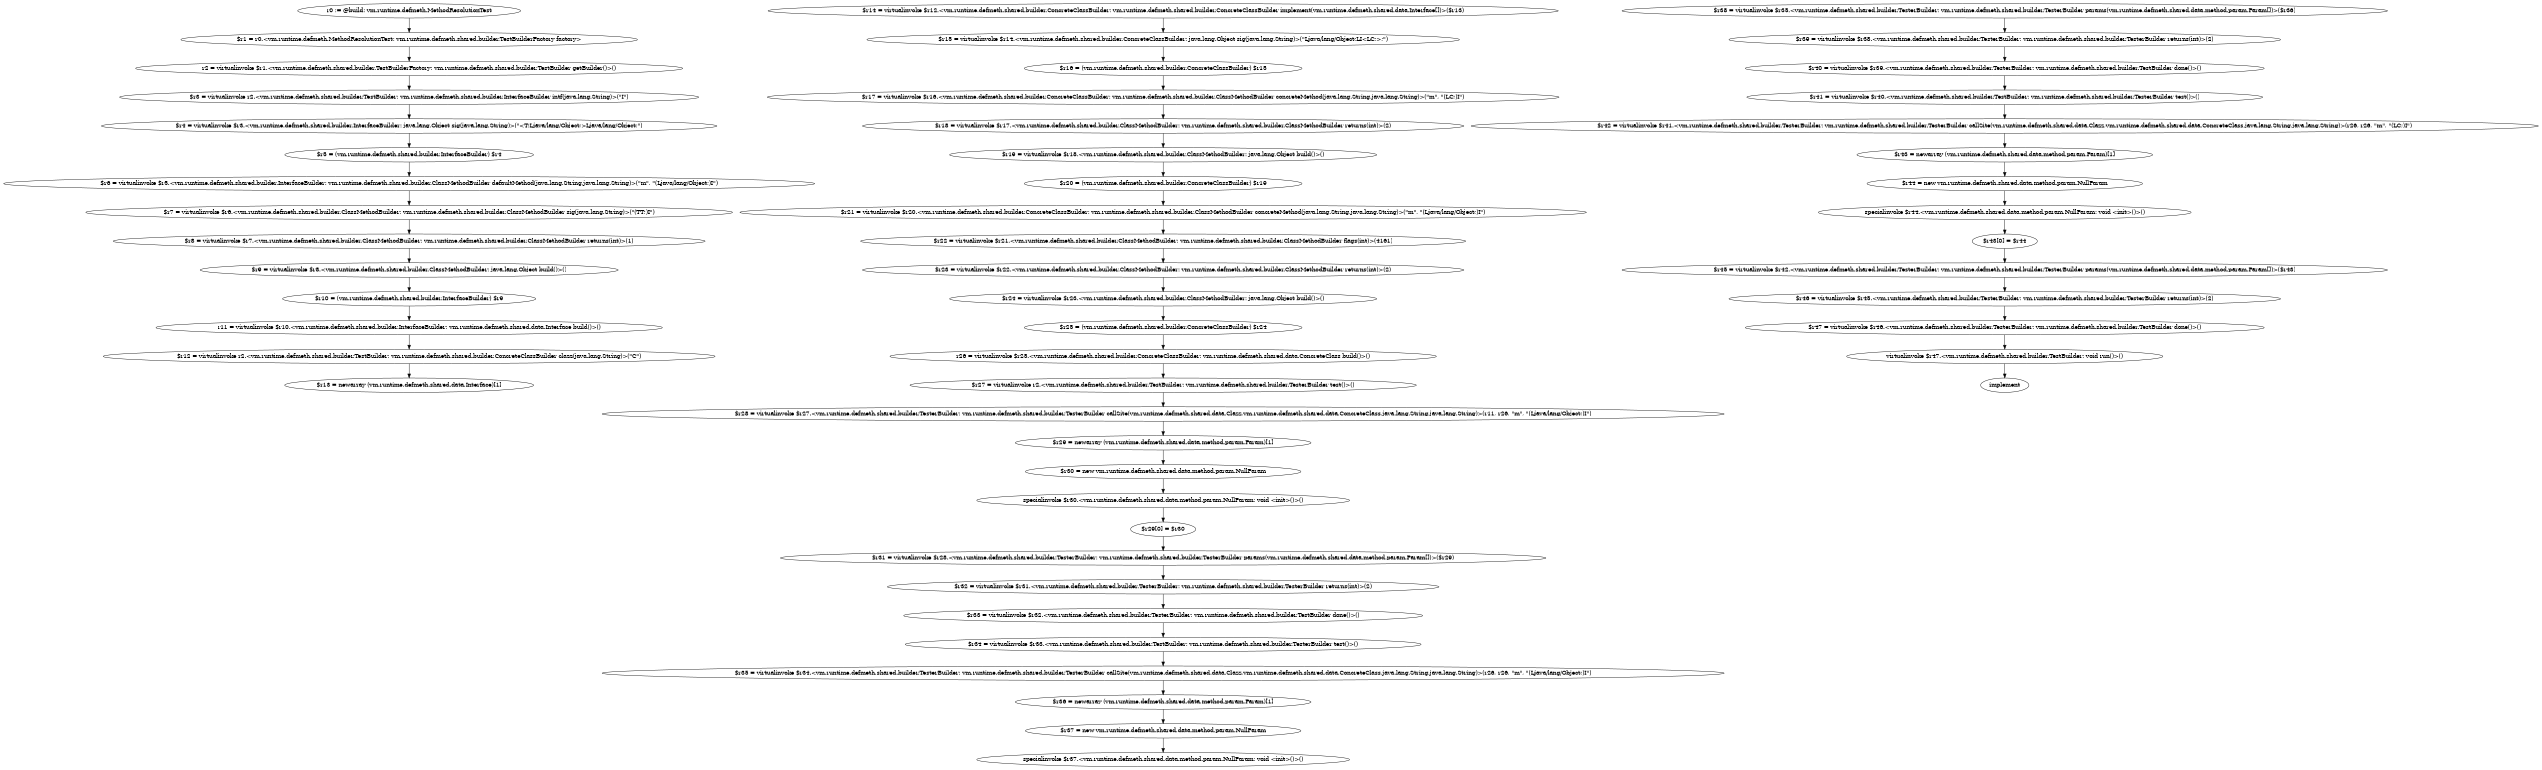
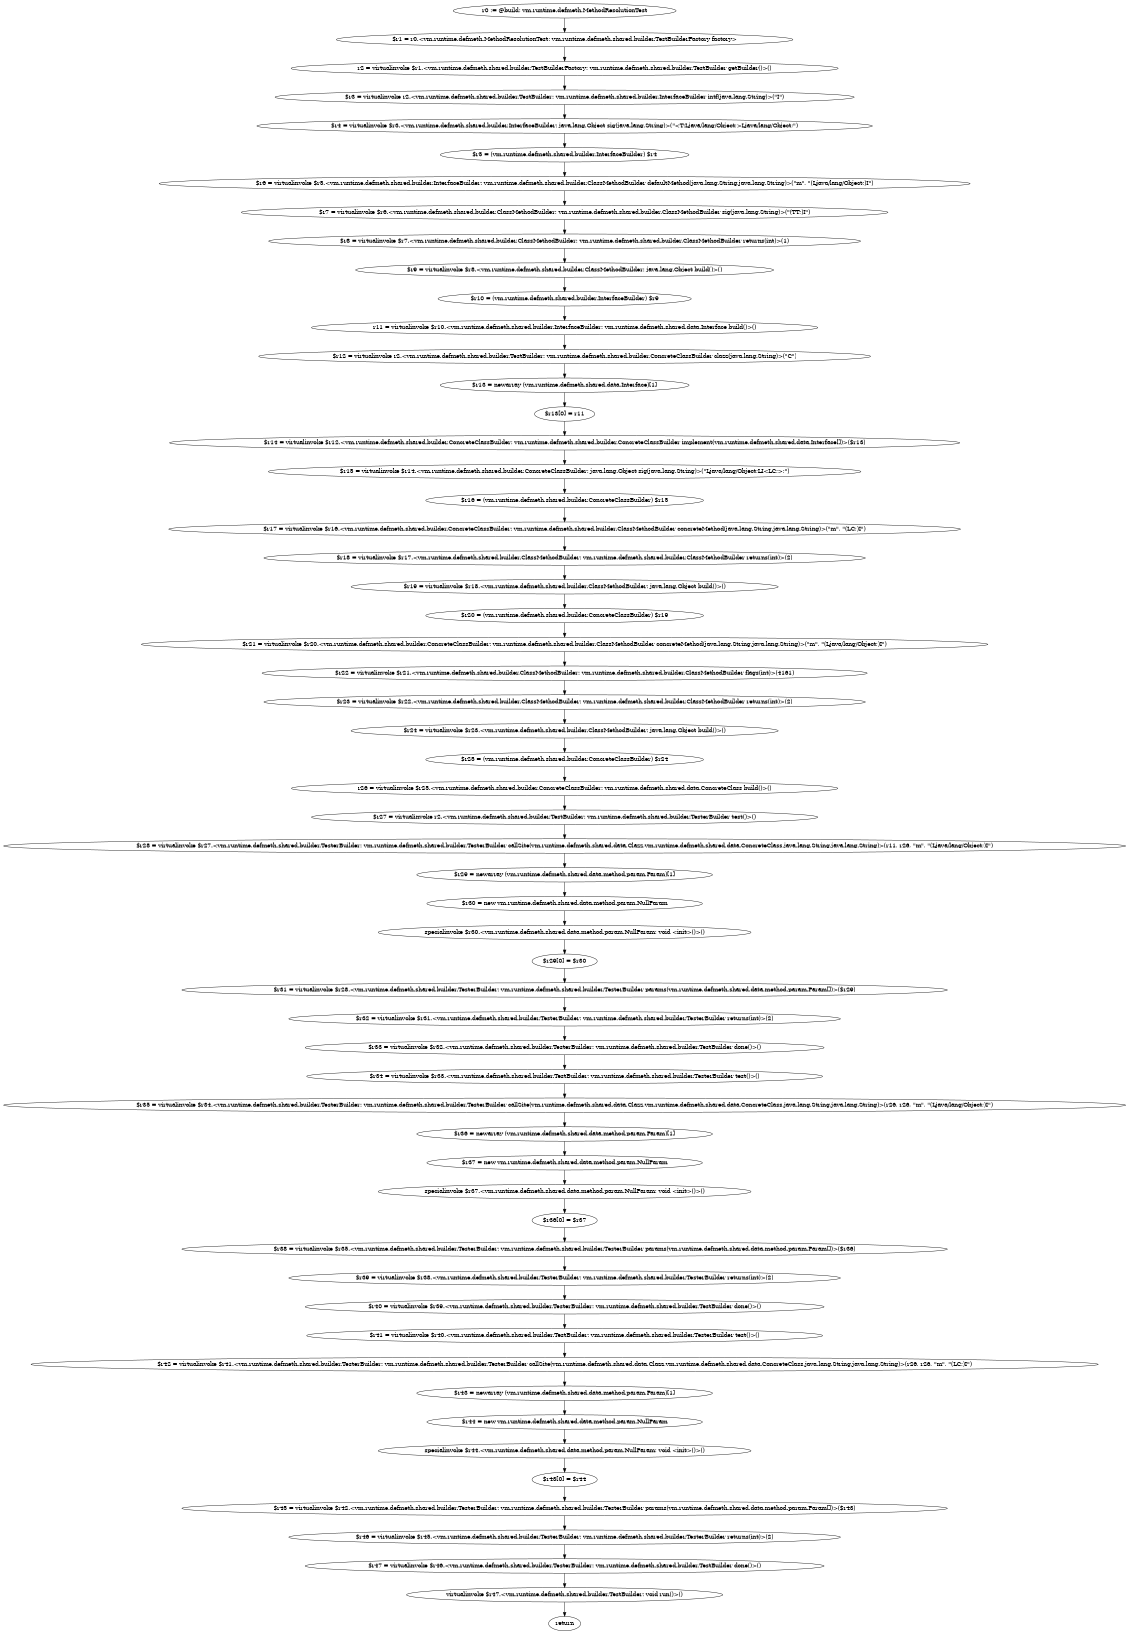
node "implement": label "implement" -> "return"
node "$r13[0] = r11": added
node "$r36[0] = $r37": added
